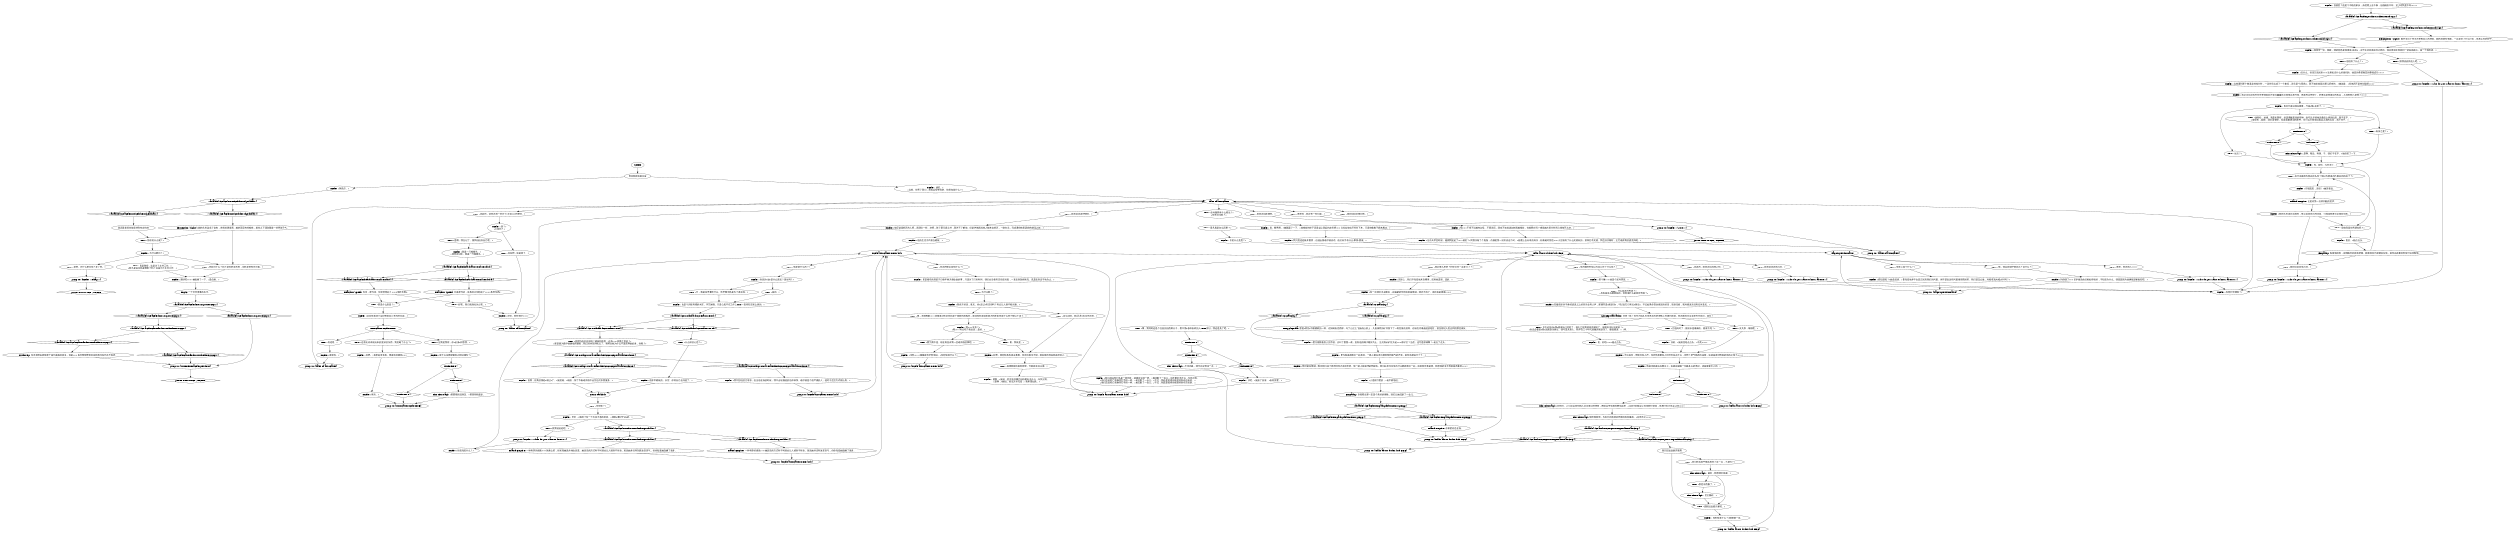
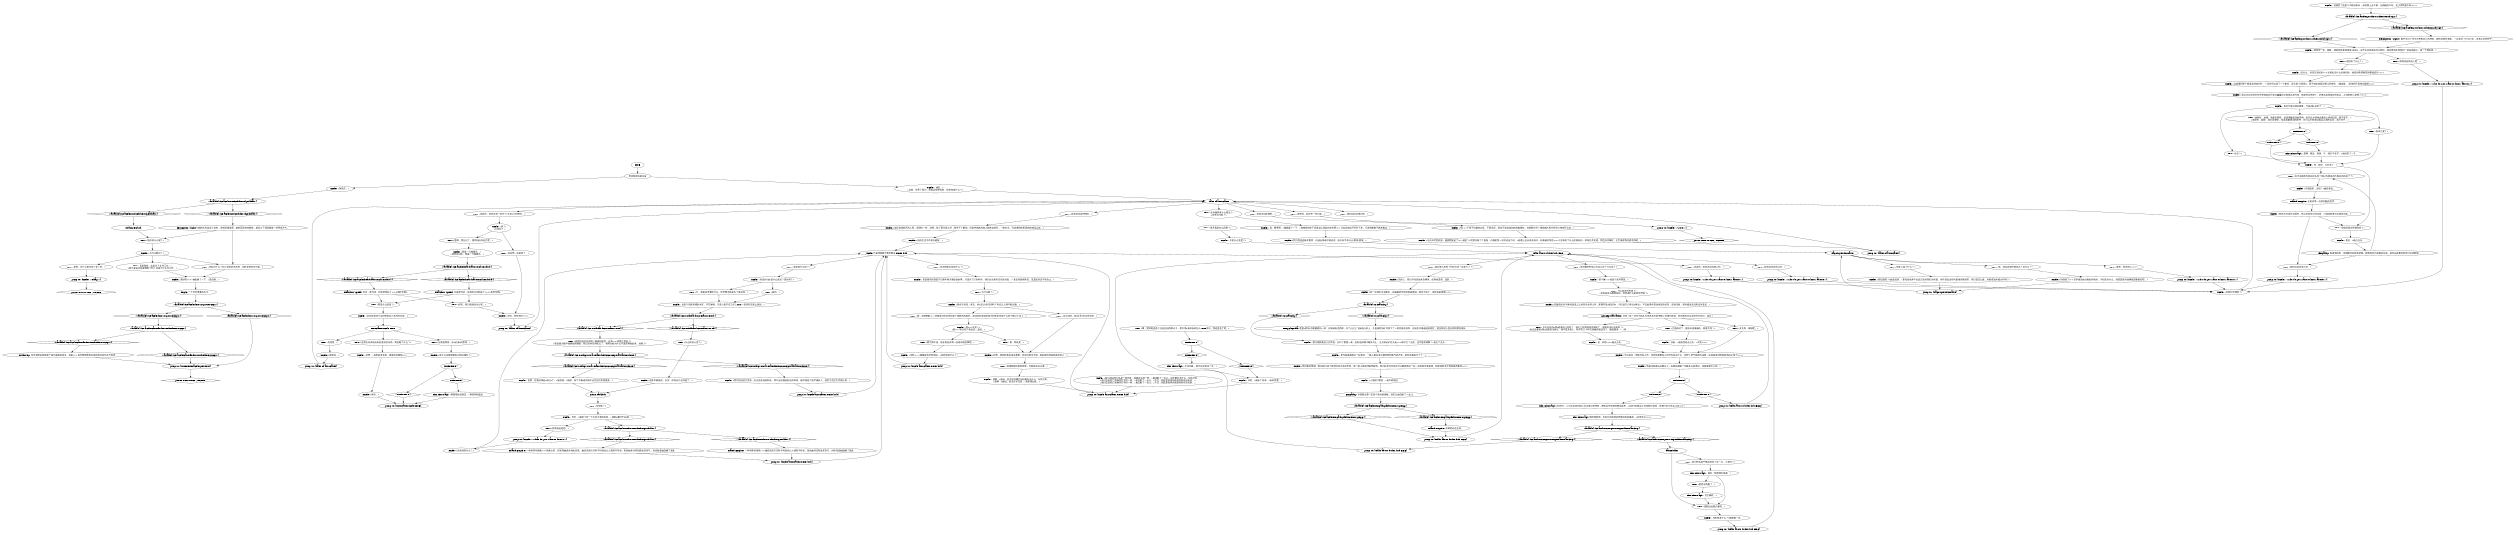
node "START": label "START" -> "HUB"
node "我还是觉得你能坚持到布吉街的": label "我还是觉得你能坚持到布吉街的" -> "stillnoperchub"
node "Acele associates NOID hub": label "Acele associates NOID hub" -> "Acele 只是绕着椽子爬来爬去 NOID hub"
node "Associates Acele NOID": label "Associates Acele NOID" -> "Associates Acele HUB"
node "我只想远远躲开蟹男": label "我只想远远躲开蟹男" -> "danceitkim"
